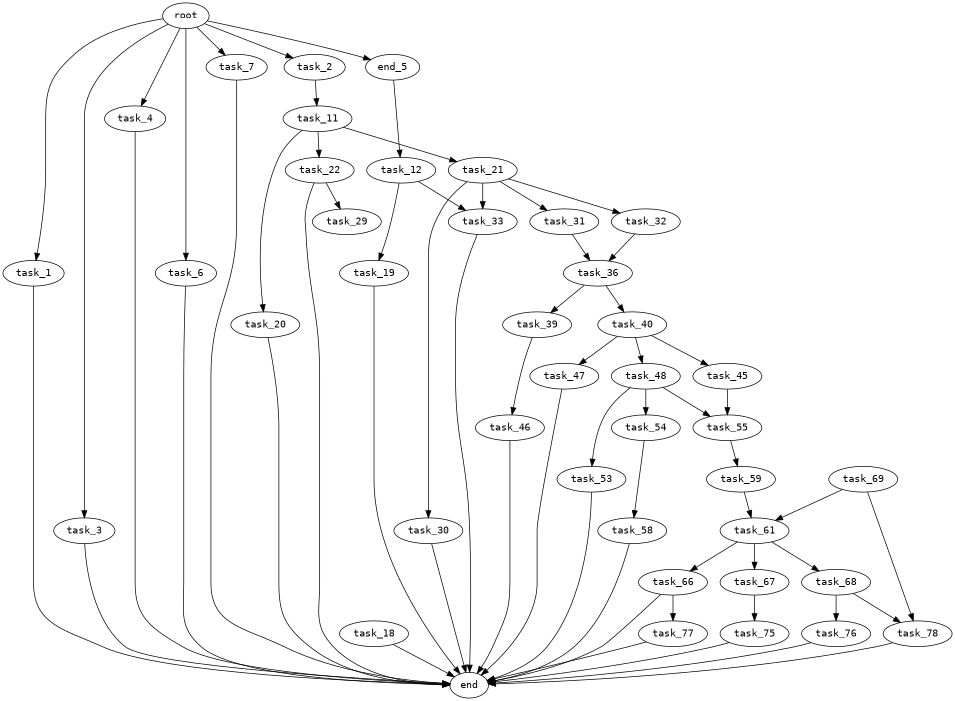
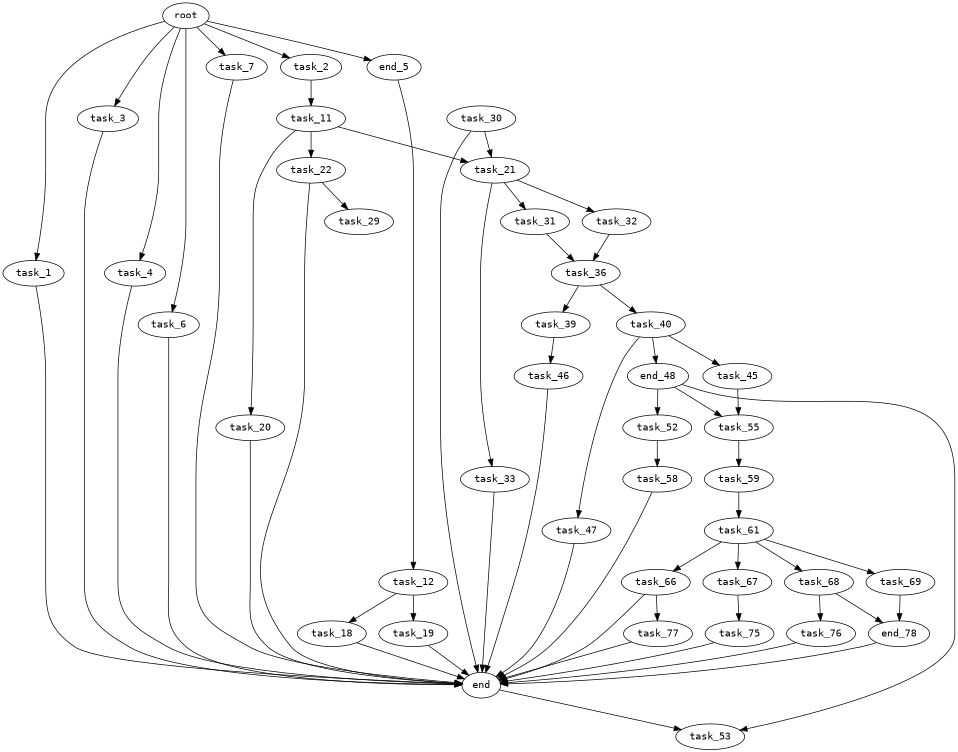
edge "task_12" -> "task_33": now "task_12" -> "task_18"
edge "task_21" -> "task_30": reversed
node "task_48": label "task_48" -> "end_48"
node "task_54": label "task_54" -> "task_52"
edge "task_69" -> "task_61": reversed
edge "task_53" -> "end": reversed
node "task_78": label "task_78" -> "end_78"
